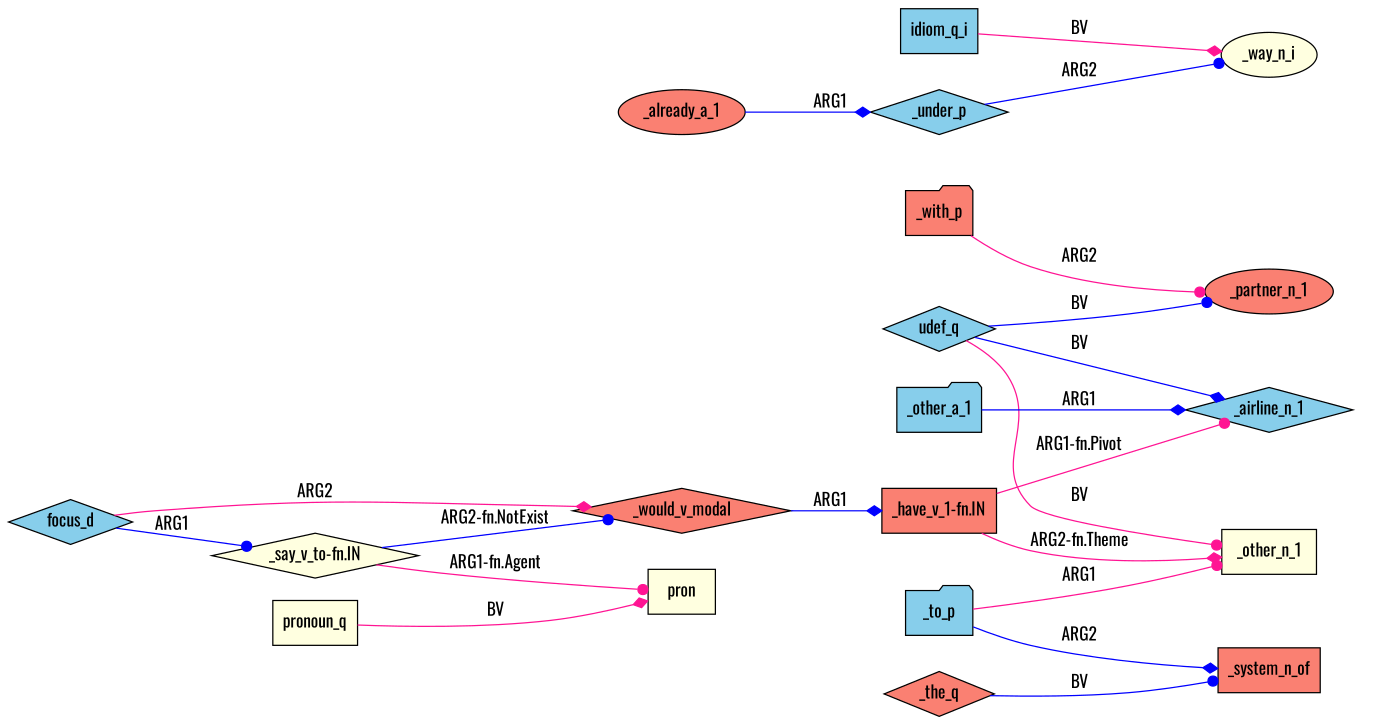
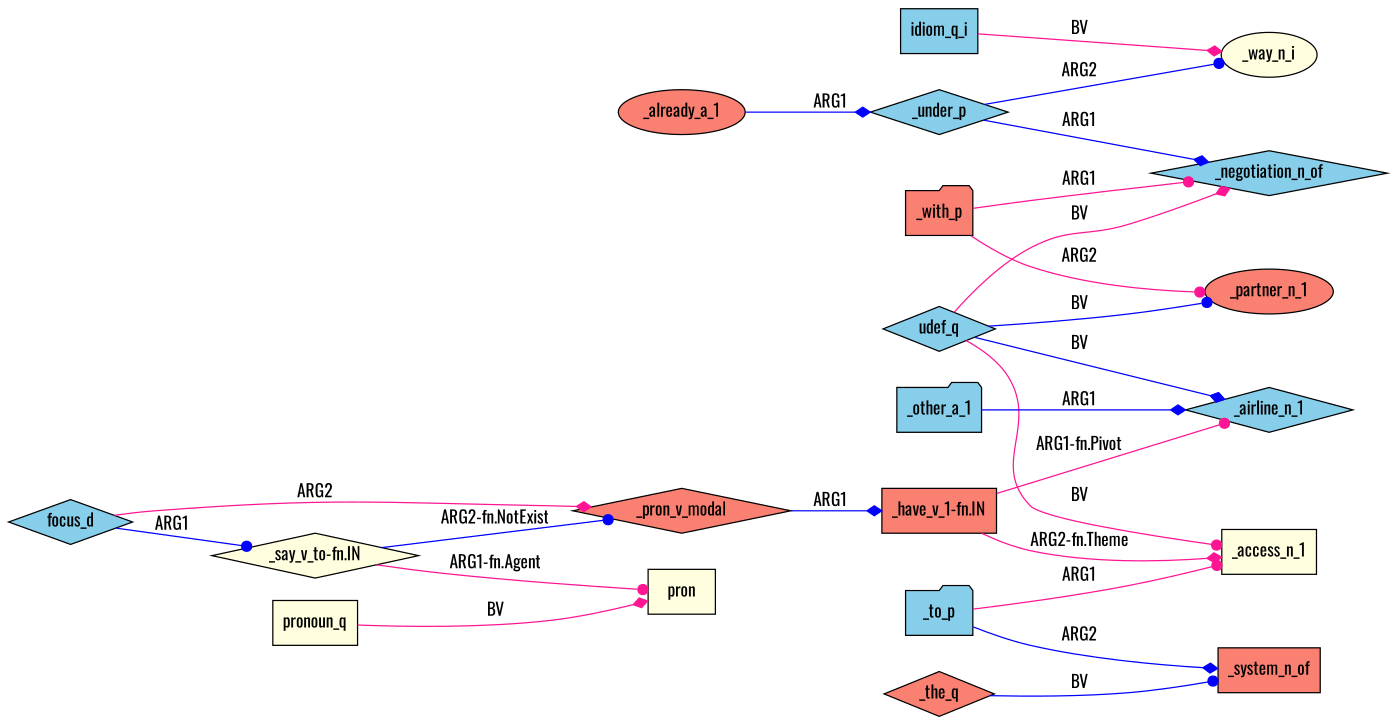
node "_negotiation_n_of": added
node "_would_v_modal": label "_would_v_modal" -> "_pron_v_modal"
node "_other_n_1": label "_other_n_1" -> "_access_n_1"
